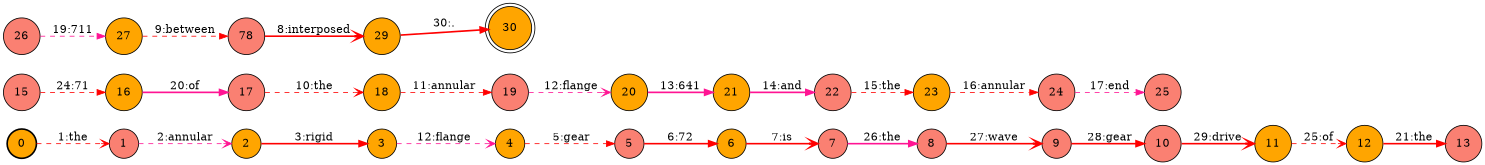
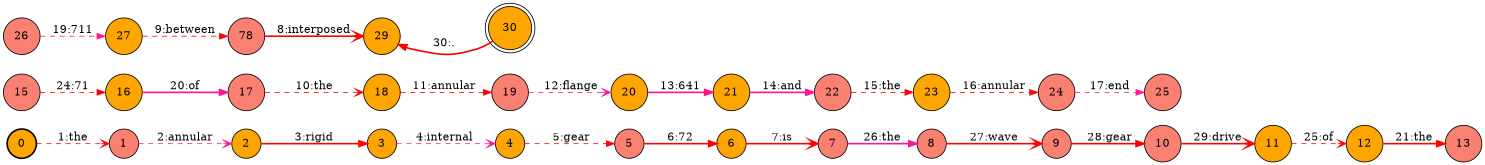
edge "29" -> "30": reversed
edge "3" -> "4": label "12:flange" -> "4:internal"
